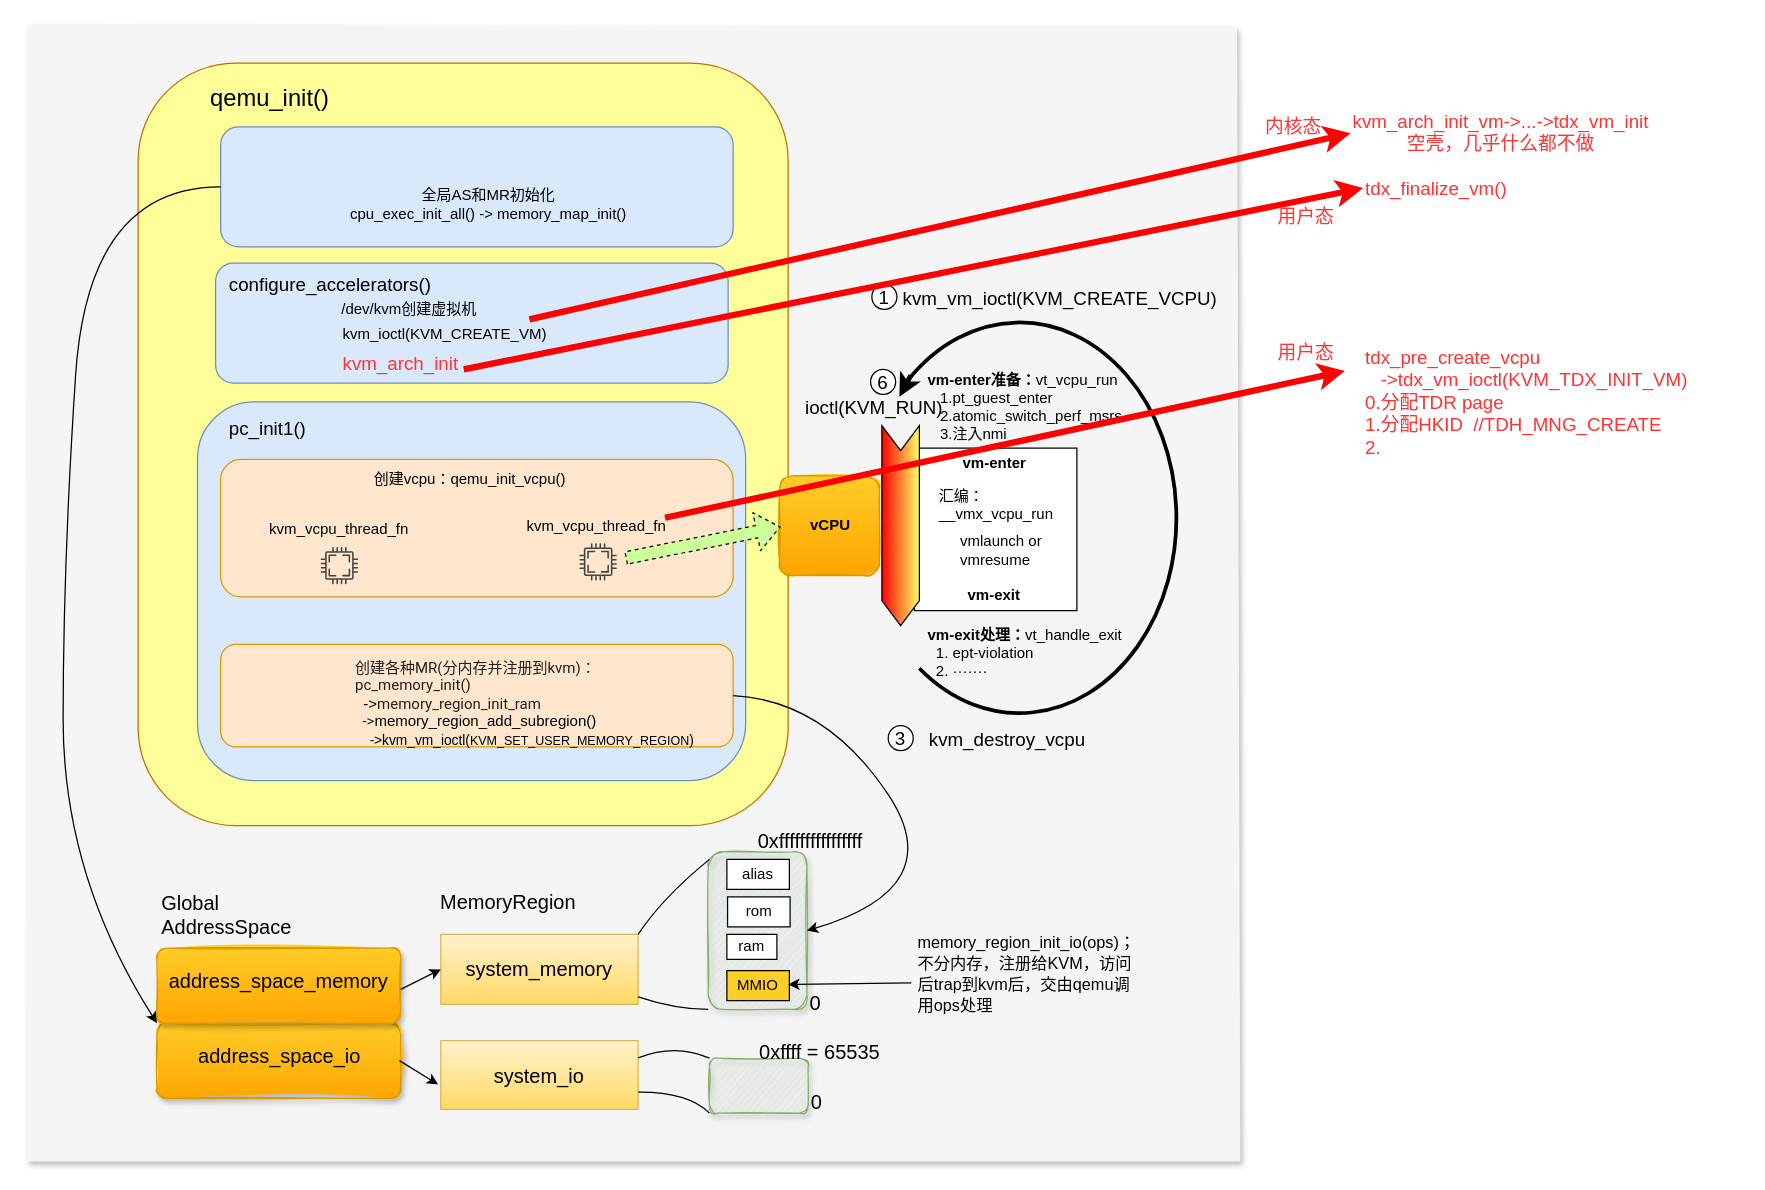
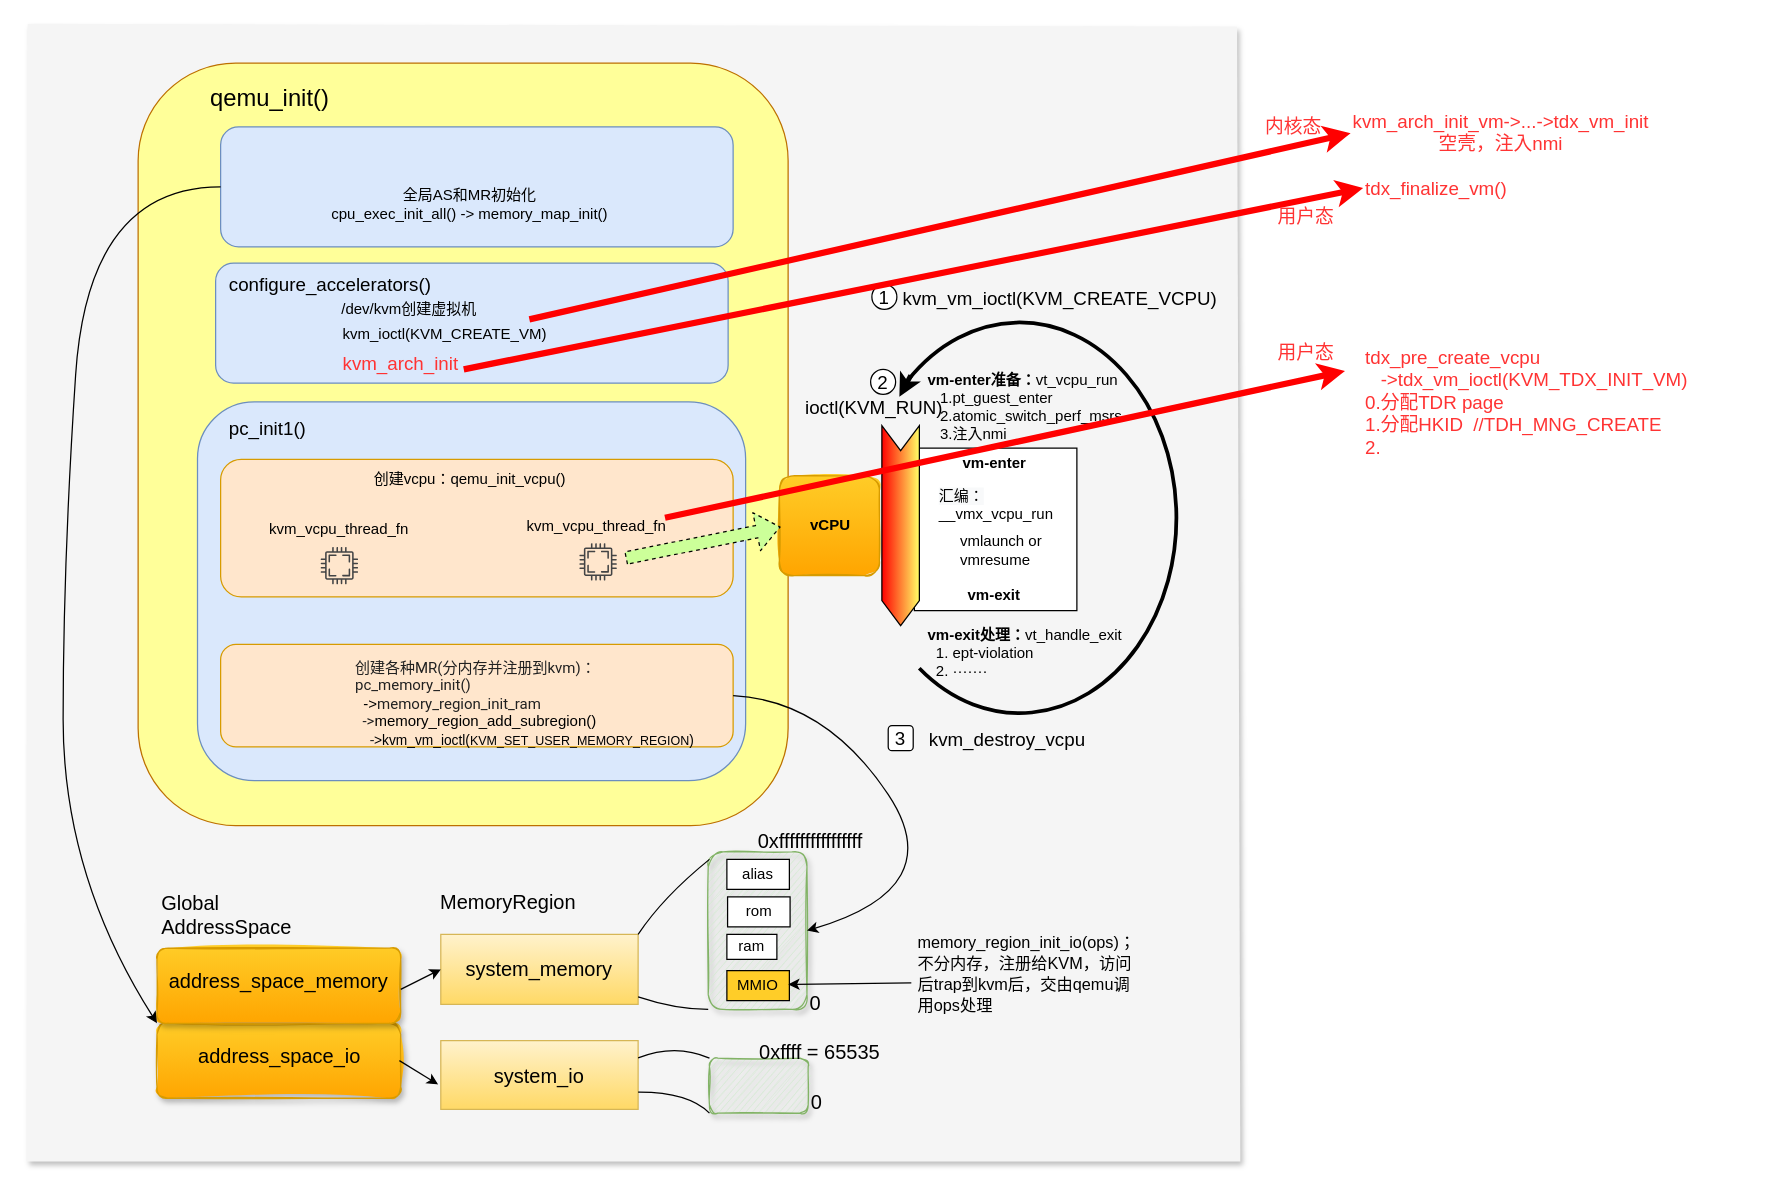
node "kvm_arch_init_vm->...->tdx_vm_init 空壳，几乎什么都不做": label "kvm_arch_init_vm->...->tdx_vm_init 空壳，几乎什么都不做" -> "kvm_arch_init_vm->...->tdx_vm_init 空壳，注入nmi"
node "全局AS和MR初始化 cpu_exec_init_all() -> memory_map_init()": moved (488, 204) -> (469, 204)
node "6": label "6" -> "2"
node "3": shape ellipse -> rounded rectangle
